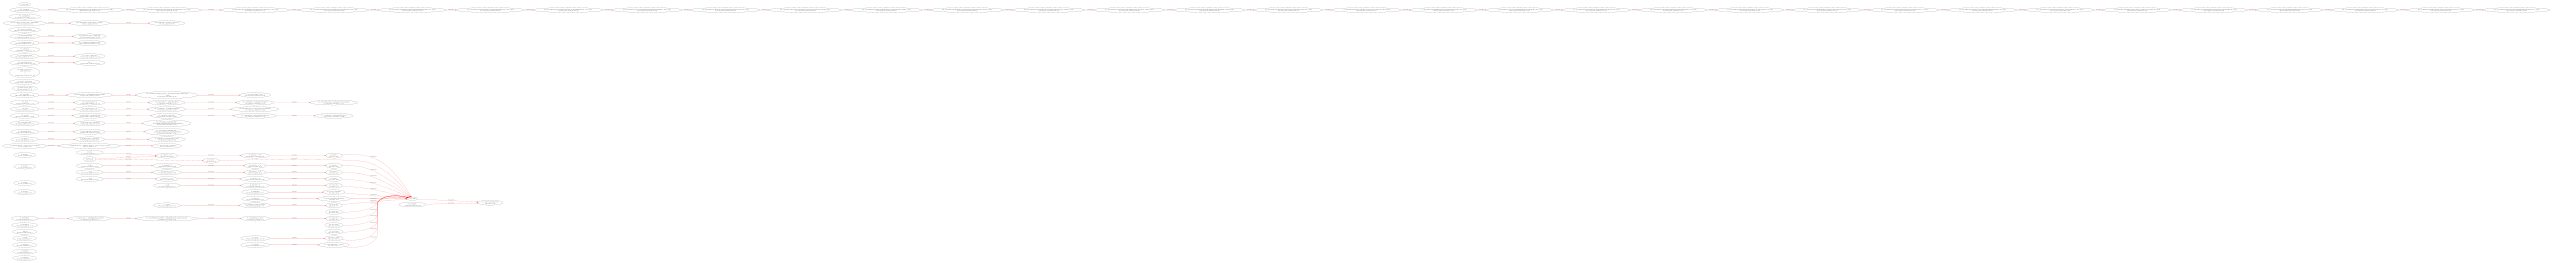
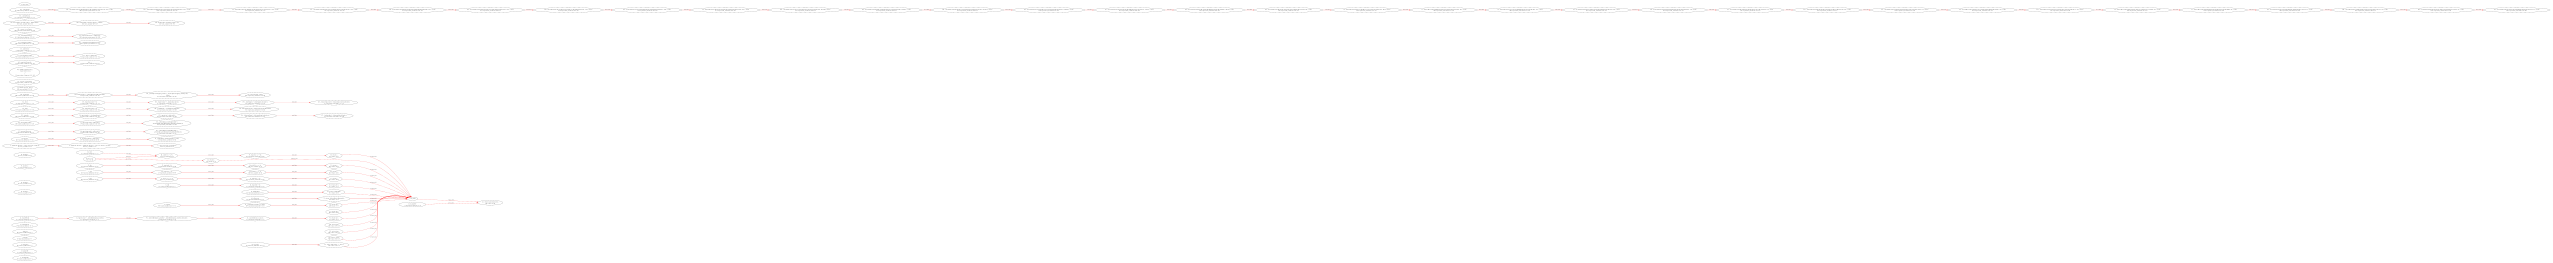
node "161_ owner 939-function_definition-162-164": removed
